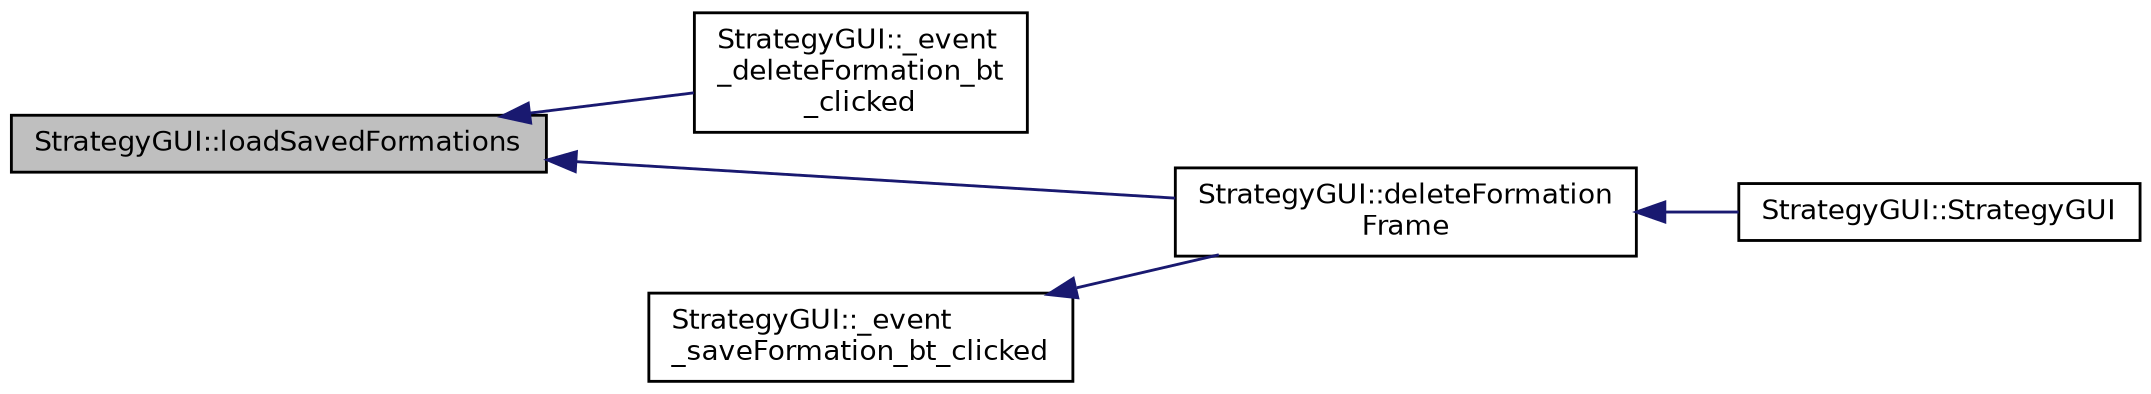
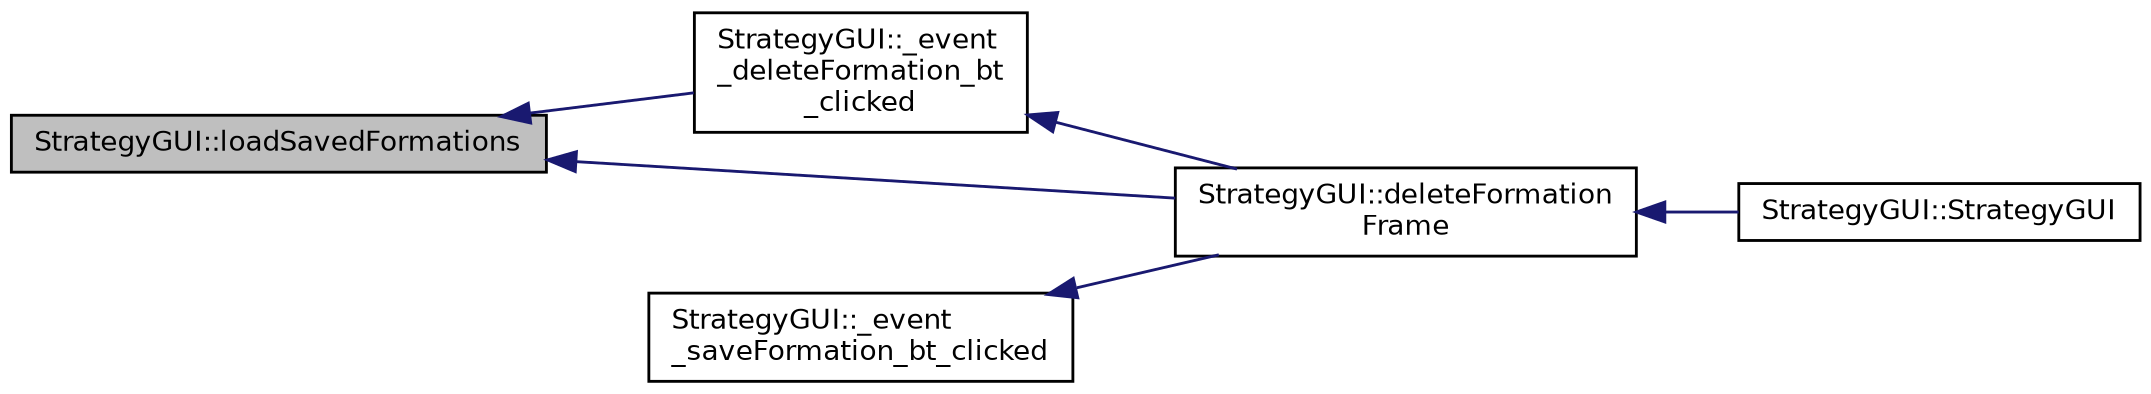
edge "StrategyGUI::deleteFormation Frame" -> "StrategyGUI::_event _deleteFormation_bt _clicked": added
